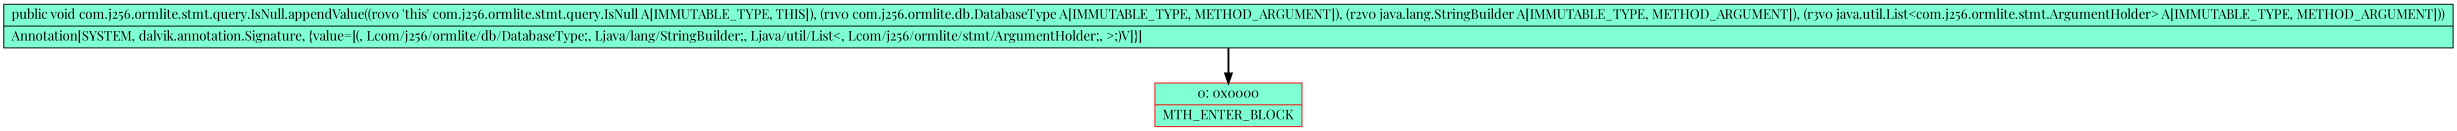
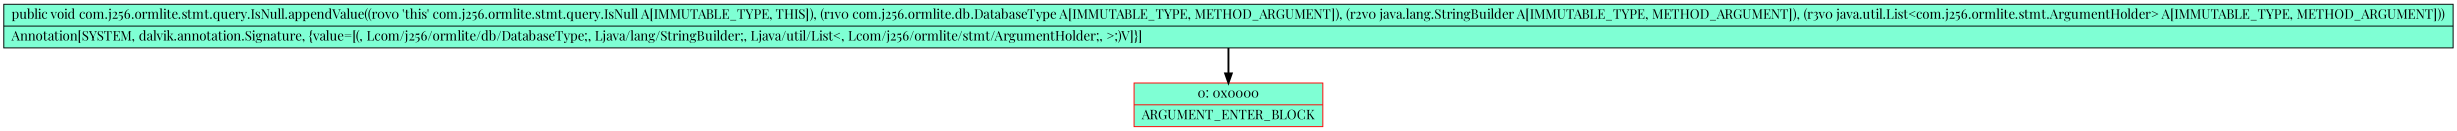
node "0: 0x0000": text "MTH_ENTER_BLOCK" -> "ARGUMENT_ENTER_BLOCK"
